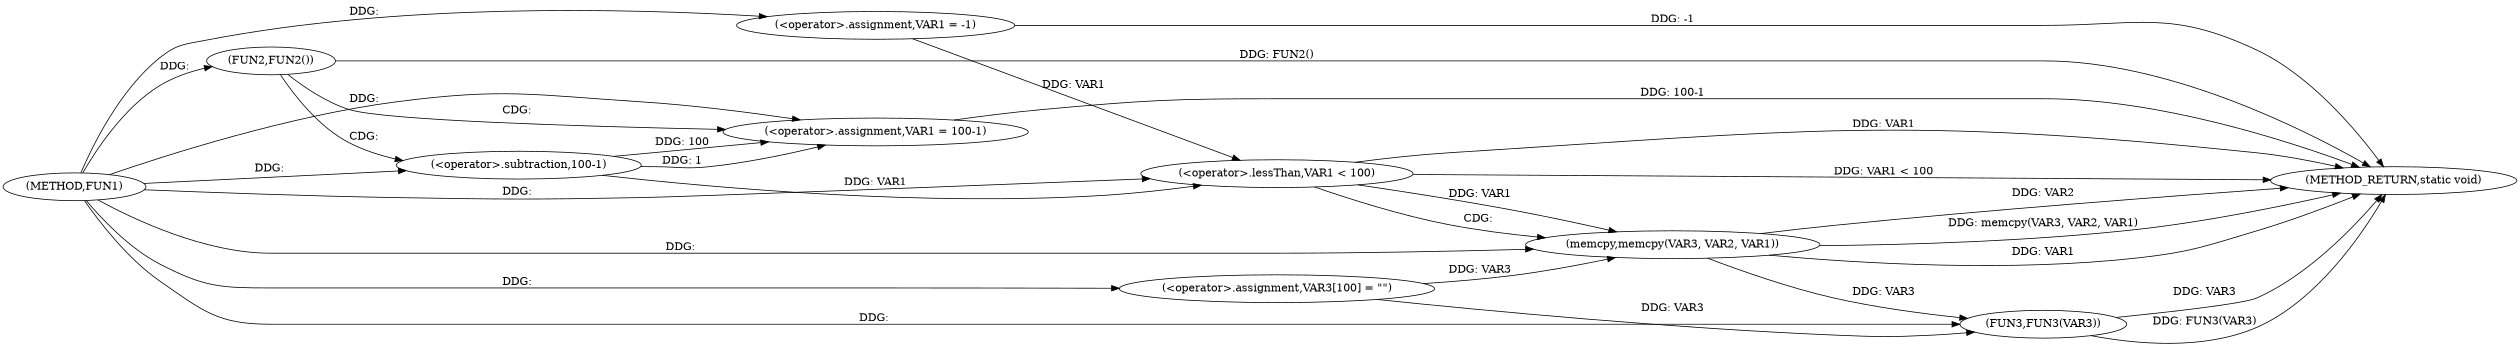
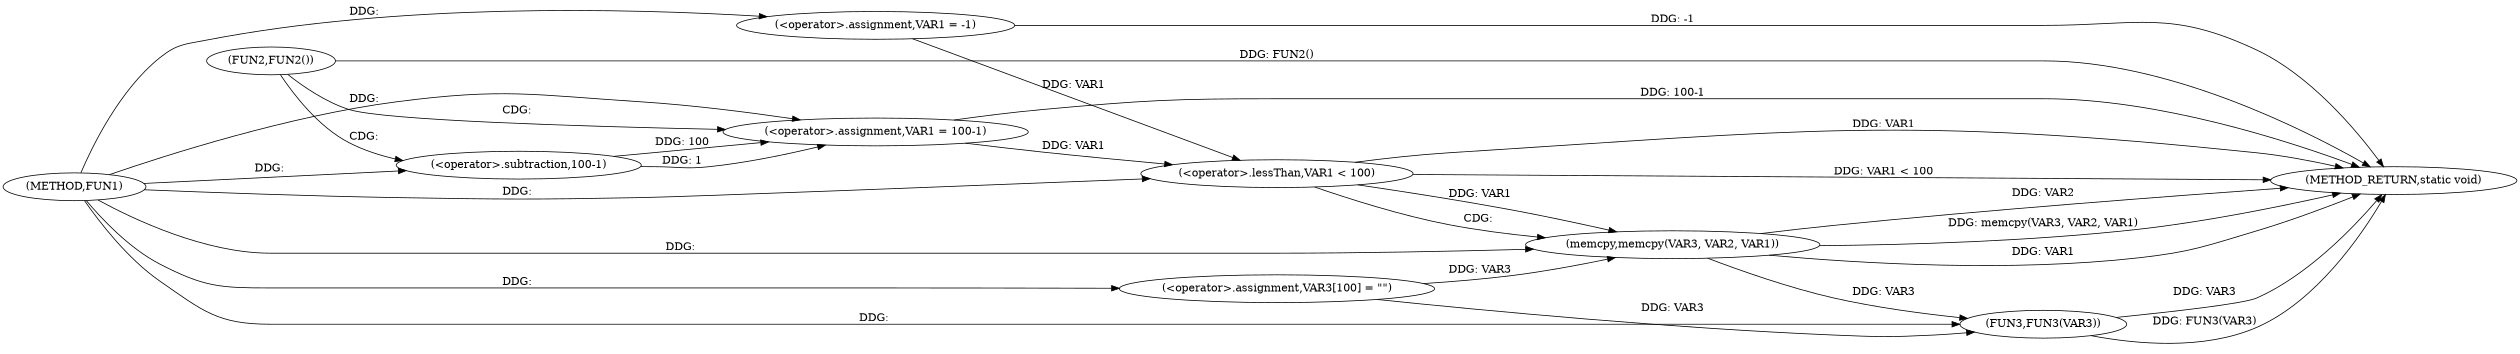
edge "(METHOD,FUN1)" -> "(FUN2,FUN2())": removed, label "DDG:"
edge "(<operator>.subtraction,100-1)" -> "(<operator>.lessThan,VAR1 < 100)": now "(<operator>.assignment,VAR1 = 100-1)" -> "(<operator>.lessThan,VAR1 < 100)"
